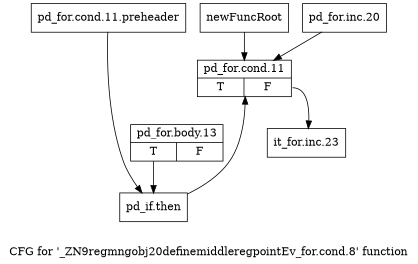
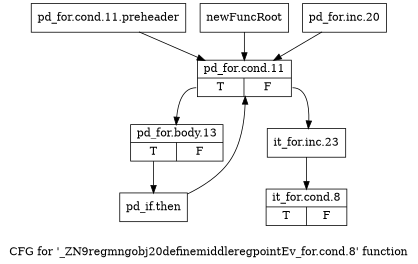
edge "pd_for.cond.11" -> "pd_for.body.13": added
edge "pd_for.cond.11.preheader" -> "pd_if.then": now "pd_for.cond.11.preheader" -> "pd_for.cond.11"
node "it_for.cond.8": added
